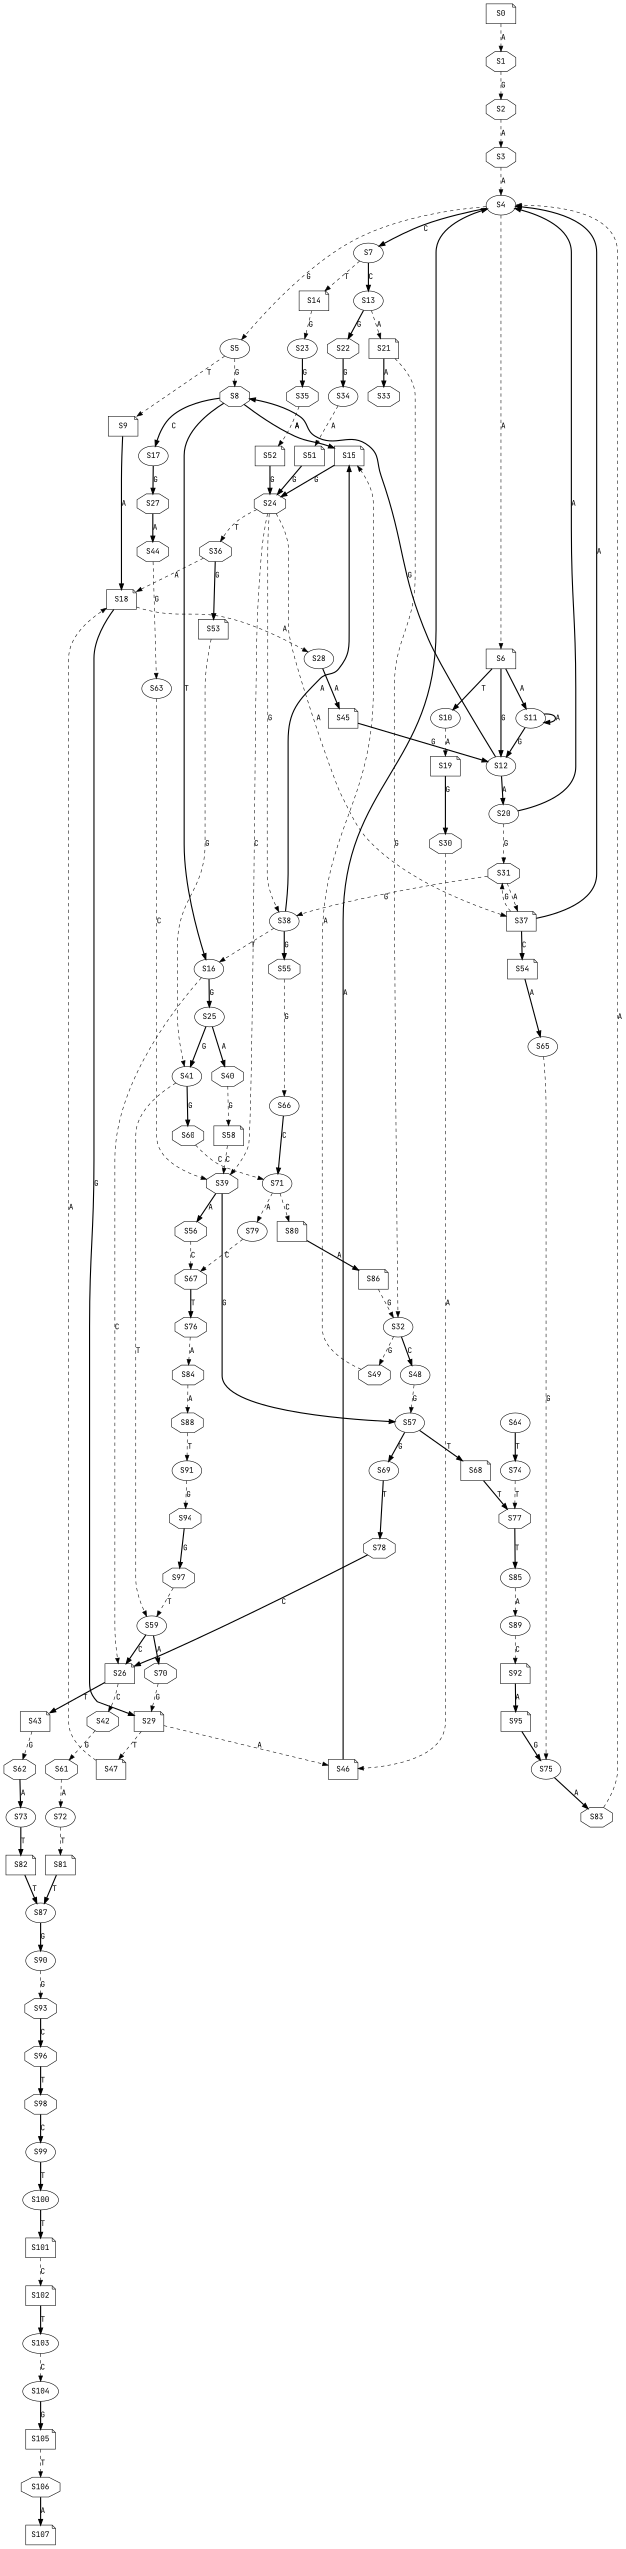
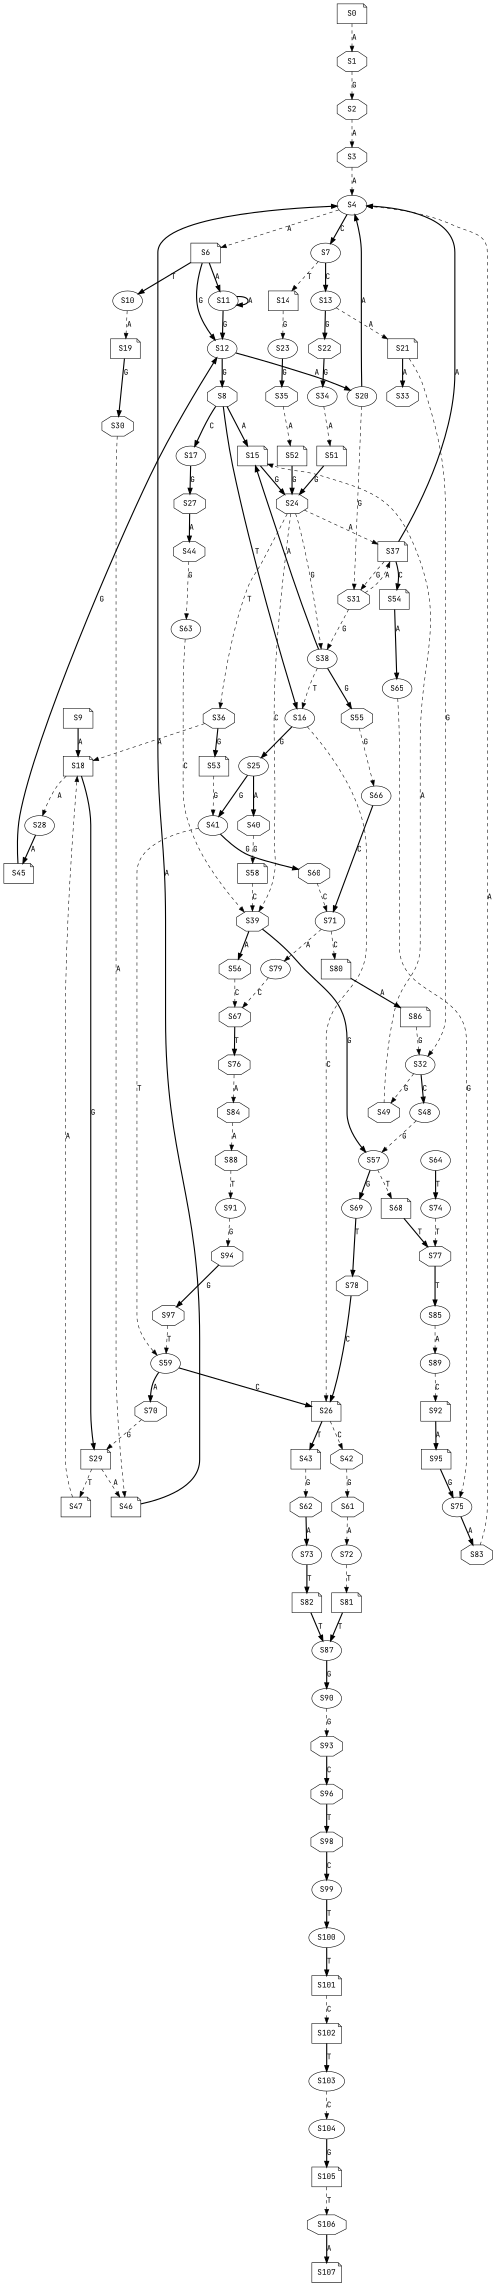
node "S5": removed
edge "S57" -> "S68": style bold -> dashed
